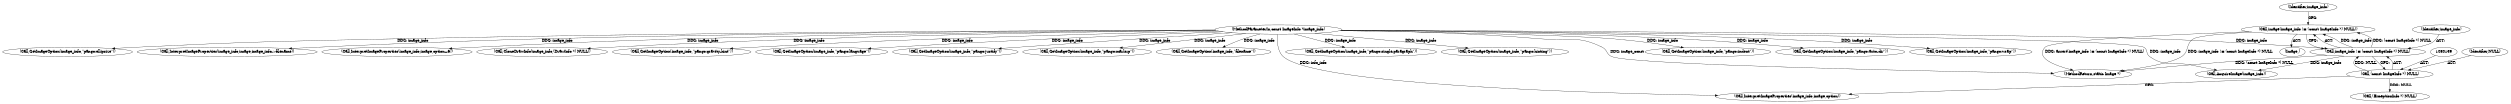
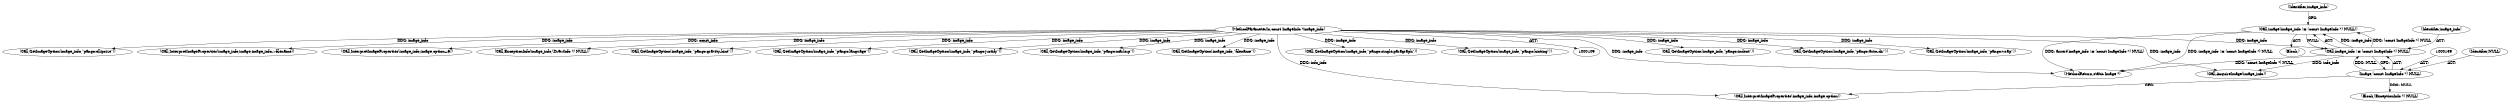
edge "(MethodParameterIn,const ImageInfo *image_info)" -> "(Call,InterpretImageProperties(image_info,image,option+6))": label "DDG: image_info" -> "DDG: const_info"
edge "(Call,image(image_info != (const ImageInfo *) NULL))" -> "(Call,image_info != (const ImageInfo *) NULL)": label "CFG: " -> "NULL: "
node "(Call,CloneDrawInfo(image_info,(DrawInfo *) NULL))": label "(Call,CloneDrawInfo(image_info,(DrawInfo *) NULL))" -> "(Call,ExceptionInfo(image_info,(DrawInfo *) NULL))"
node "1000109": added
edge "(MethodParameterIn,const ImageInfo *image_info)" -> "(MethodReturn,static Image *)": label "DDG: image_const" -> "DDG: image_info"
node "(Image,)": label "(Image,)" -> "(Block,)"
node "1080139": label "1080139" -> "1000139"
edge "(Call,image_info != (const ImageInfo *) NULL)" -> "(Call,AcquireImage(image_info))": label "DDG: image_info" -> "DDG: info_info"
node "(Call,(const ImageInfo *) NULL)": label "(Call,(const ImageInfo *) NULL)" -> "(Image,(const ImageInfo *) NULL)"
node "(Call,(ExceptionInfo *) NULL)": label "(Call,(ExceptionInfo *) NULL)" -> "(Block,(ExceptionInfo *) NULL)"
